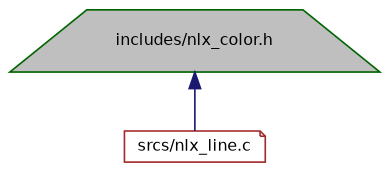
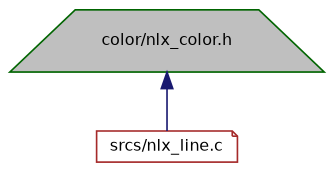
node "includes/nlx_color.h": label "includes/nlx_color.h" -> "color/nlx_color.h"
